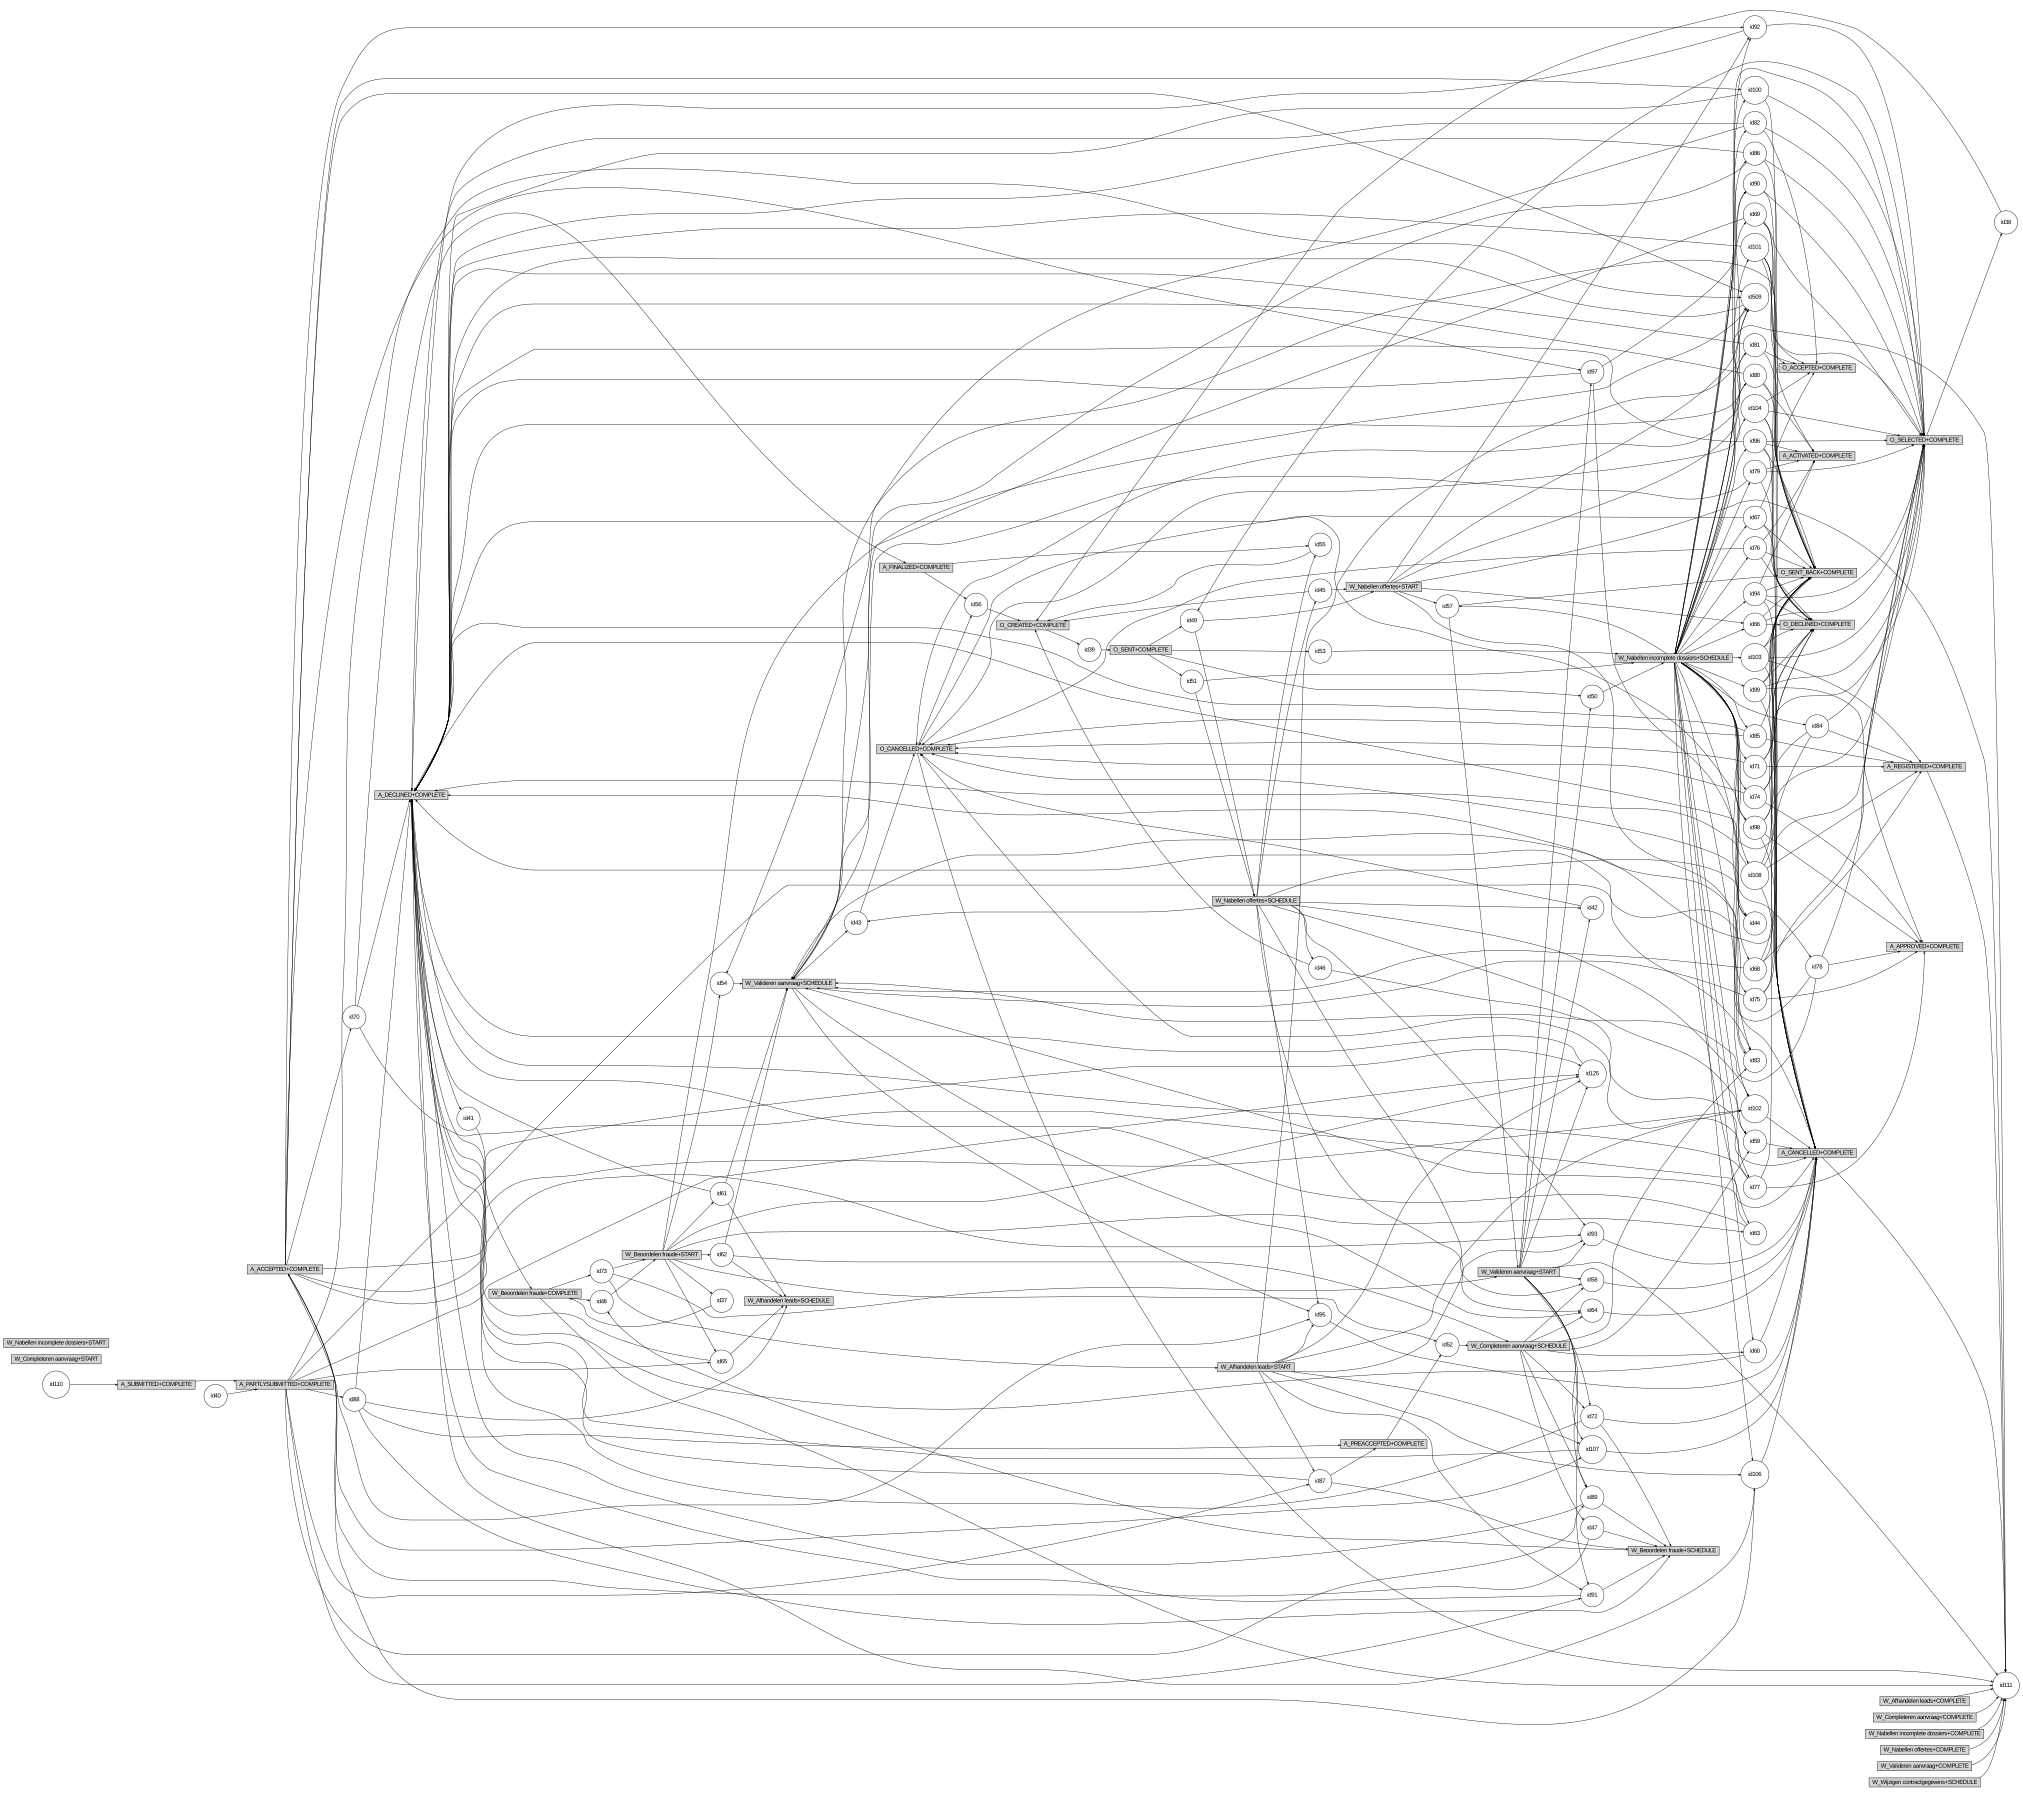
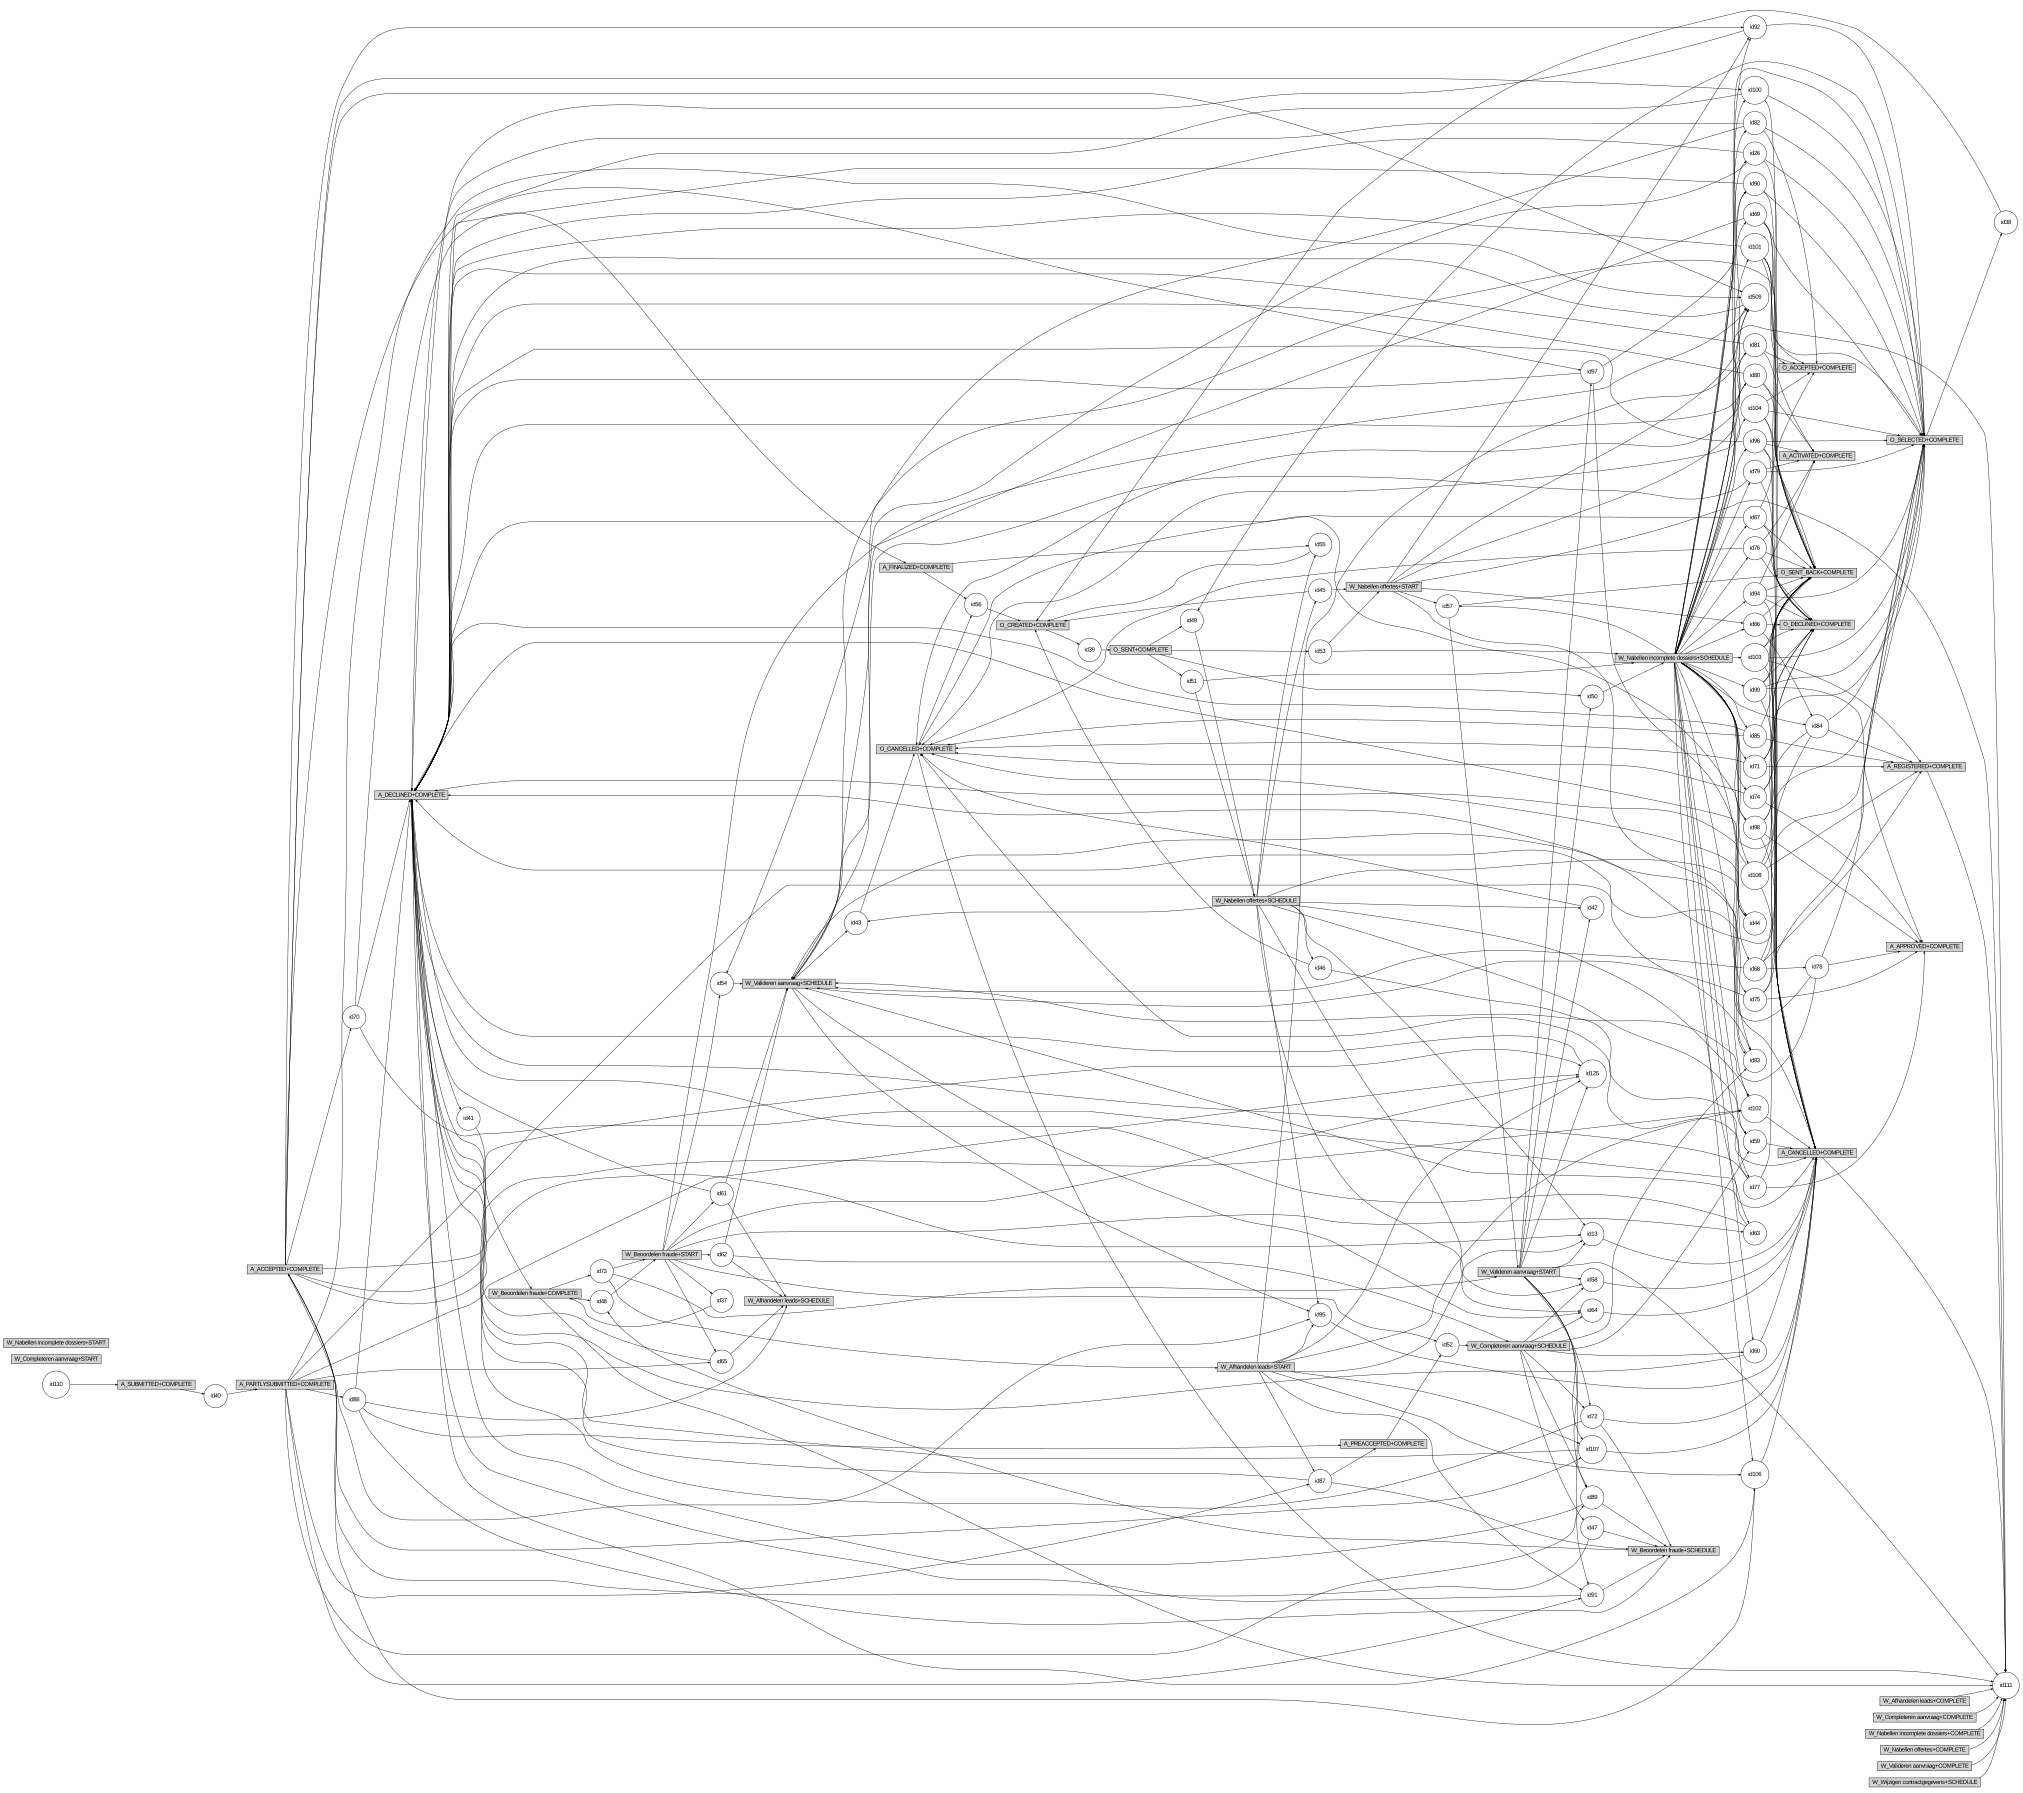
node "id86": label "id86" -> "id26"
edge "id90" -> "A_DECLINED+COMPLETE": added
edge "id66" -> "O_SELECTED+COMPLETE": now "id66" -> "id84"
edge "id49" -> "W_Nabellen offertes+START": now "id53" -> "W_Nabellen offertes+START"
edge "W_Nabellen incomplete dossiers+SCHEDULE" -> "id78": now "id68" -> "id78"
node "id93": label "id93" -> "id13"
edge "A_SUBMITTED+COMPLETE" -> "A_PARTLYSUBMITTED+COMPLETE": now "A_SUBMITTED+COMPLETE" -> "id40"
